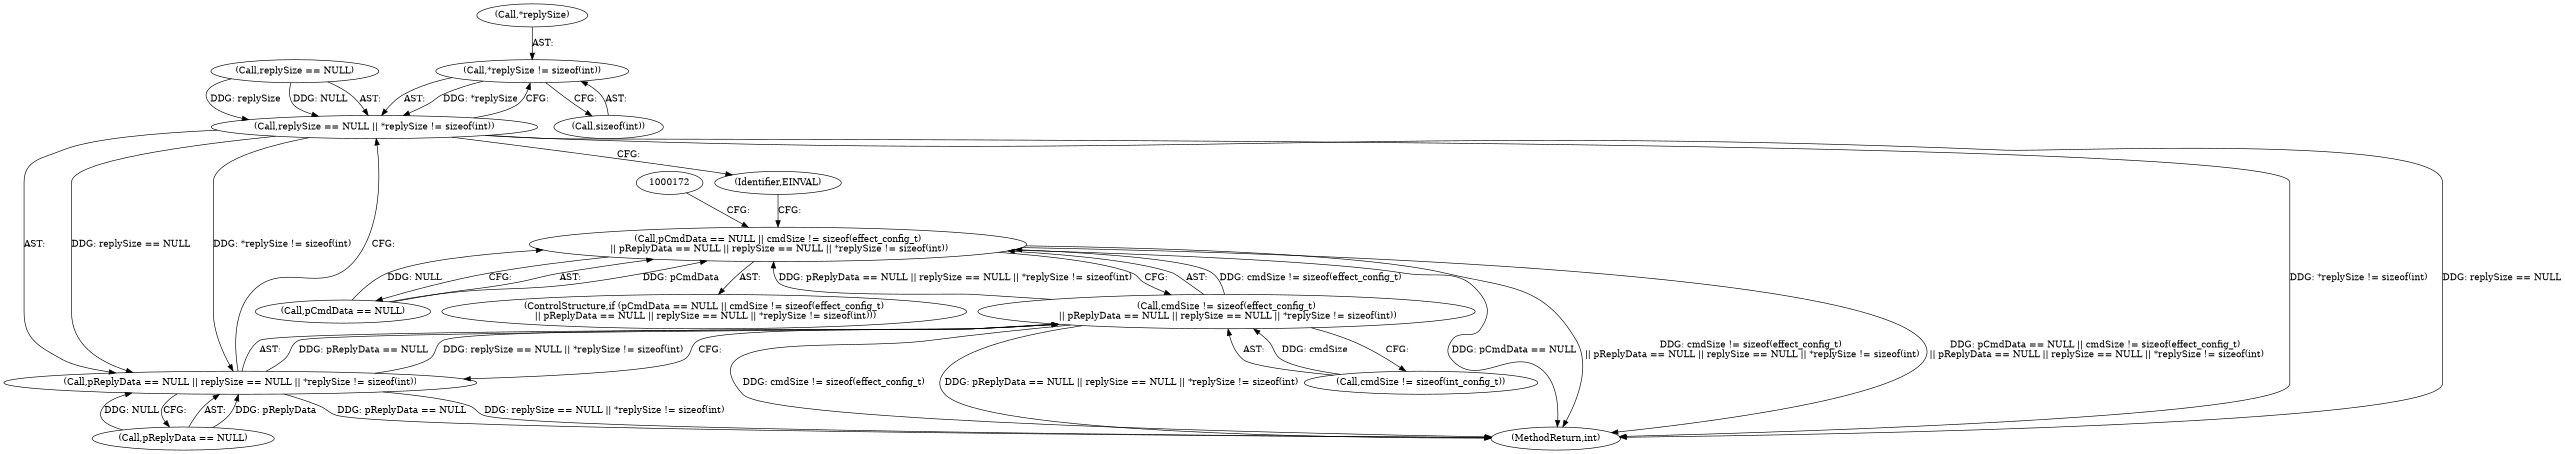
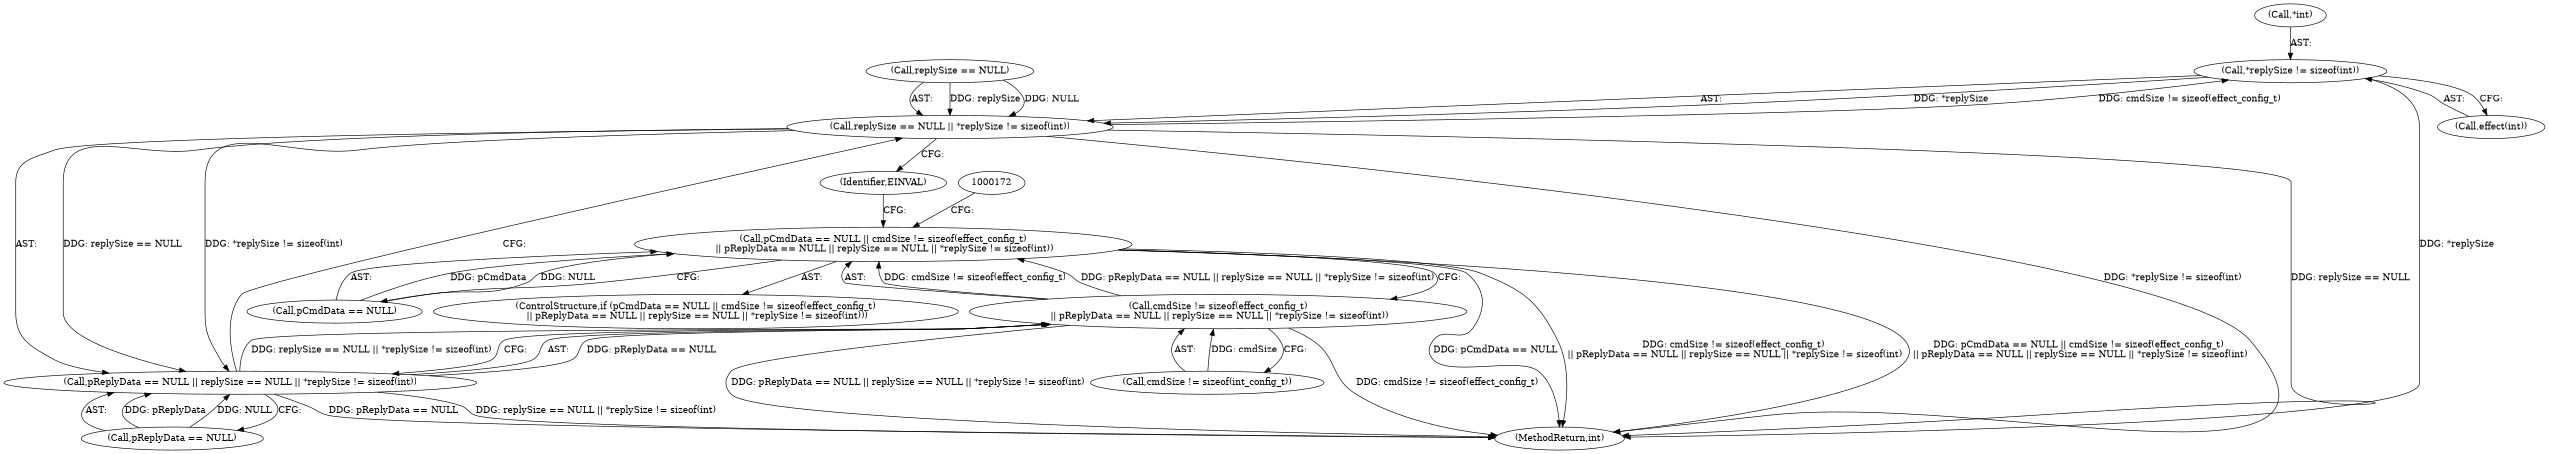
node "(Call,*replySize)": label "(Call,*replySize)" -> "(Call,*int)"
edge "(Call,replySize == NULL || *replySize != sizeof(int))" -> "(Call,*replySize != sizeof(int))": label "CFG: " -> "DDG: cmdSize != sizeof(effect_config_t)"
node "(Call,sizeof(int))": label "(Call,sizeof(int))" -> "(Call,effect(int))"
edge "(Call,*replySize != sizeof(int))" -> "(MethodReturn,int)": added, label "DDG: *replySize"
